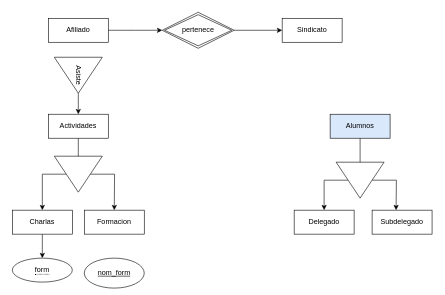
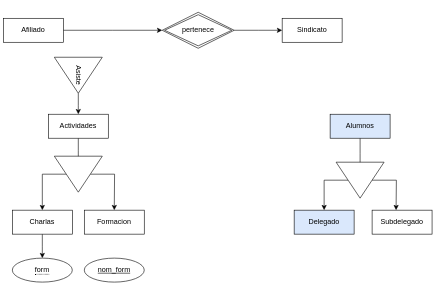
node "Afiliado": moved (78, 30) -> (33, 30)
node "Delegado": fillcolor #ffffff -> #dae8fc
node "nom_form": size 60x30 -> 60x24
